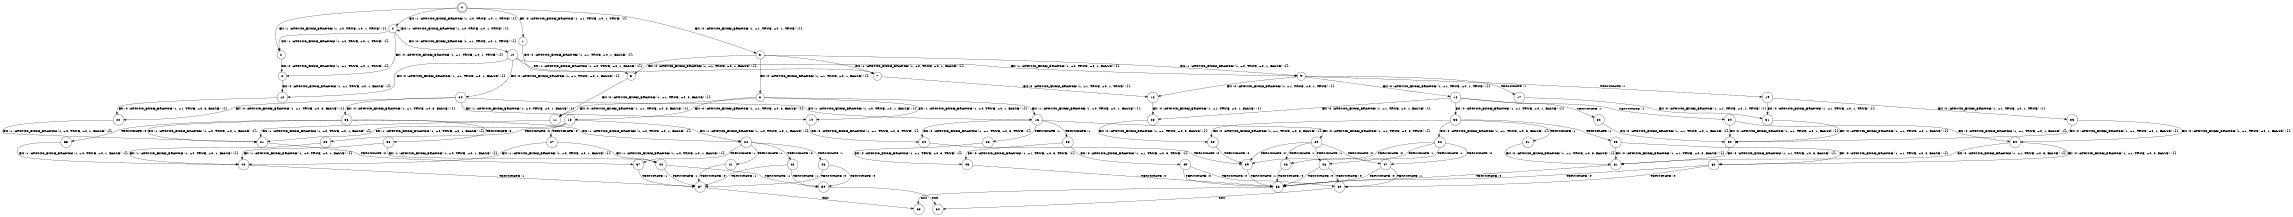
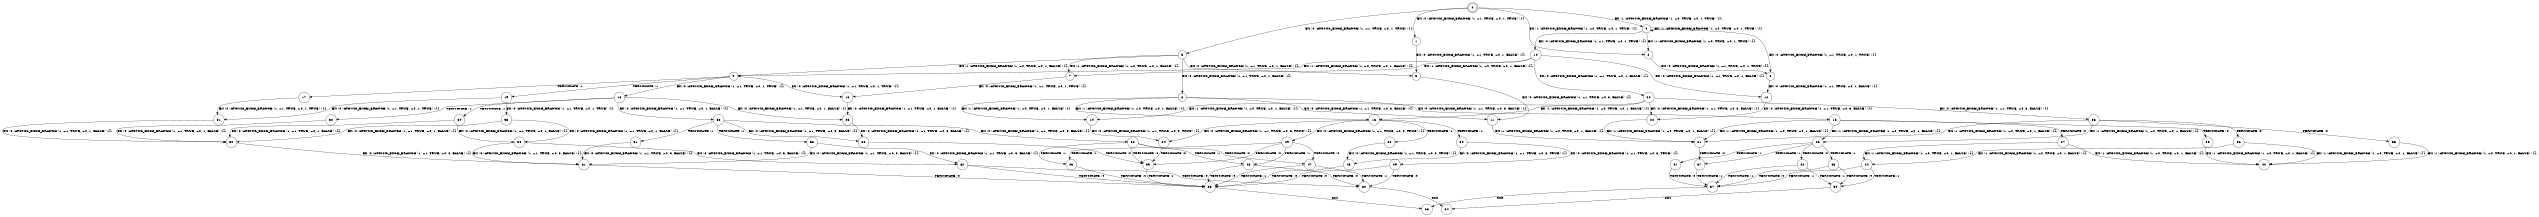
edge "40" -> "57": removed, label "TERMINATE !1"
edge "47" -> "58": label "TERMINATE !0" -> "TERMINATE !1"
